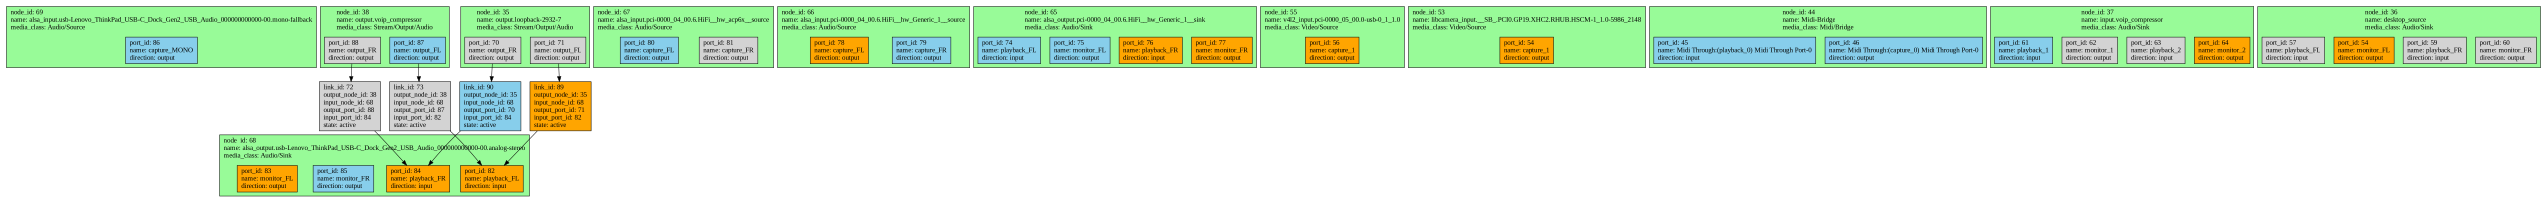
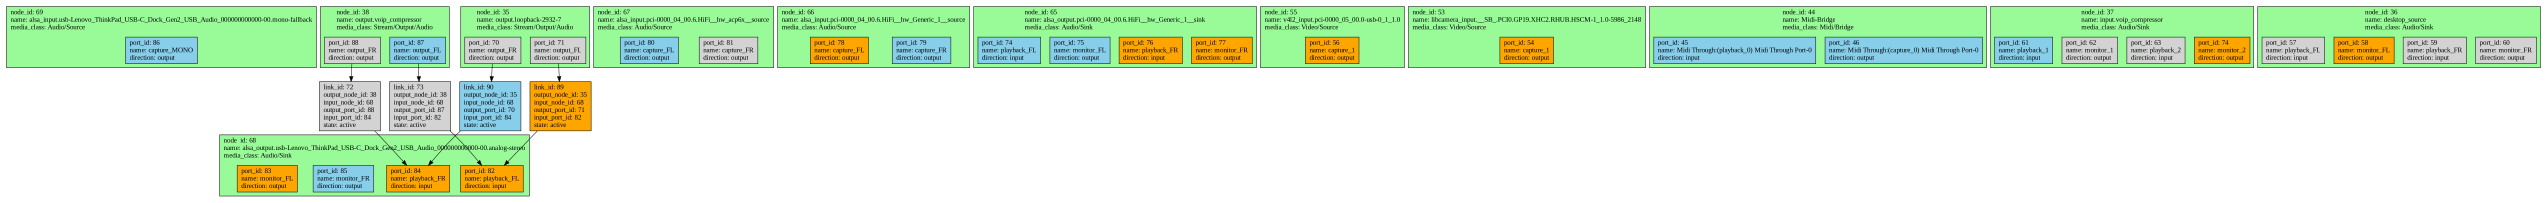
node "port_id: 64 name: monitor_2 direction: output": label "port_id: 64 name: monitor_2 direction: output" -> "port_id: 74 name: monitor_2 direction: output"
node "port_id: 54 name: monitor_FL direction: output": label "port_id: 54 name: monitor_FL direction: output" -> "port_id: 58 name: monitor_FL direction: output"
